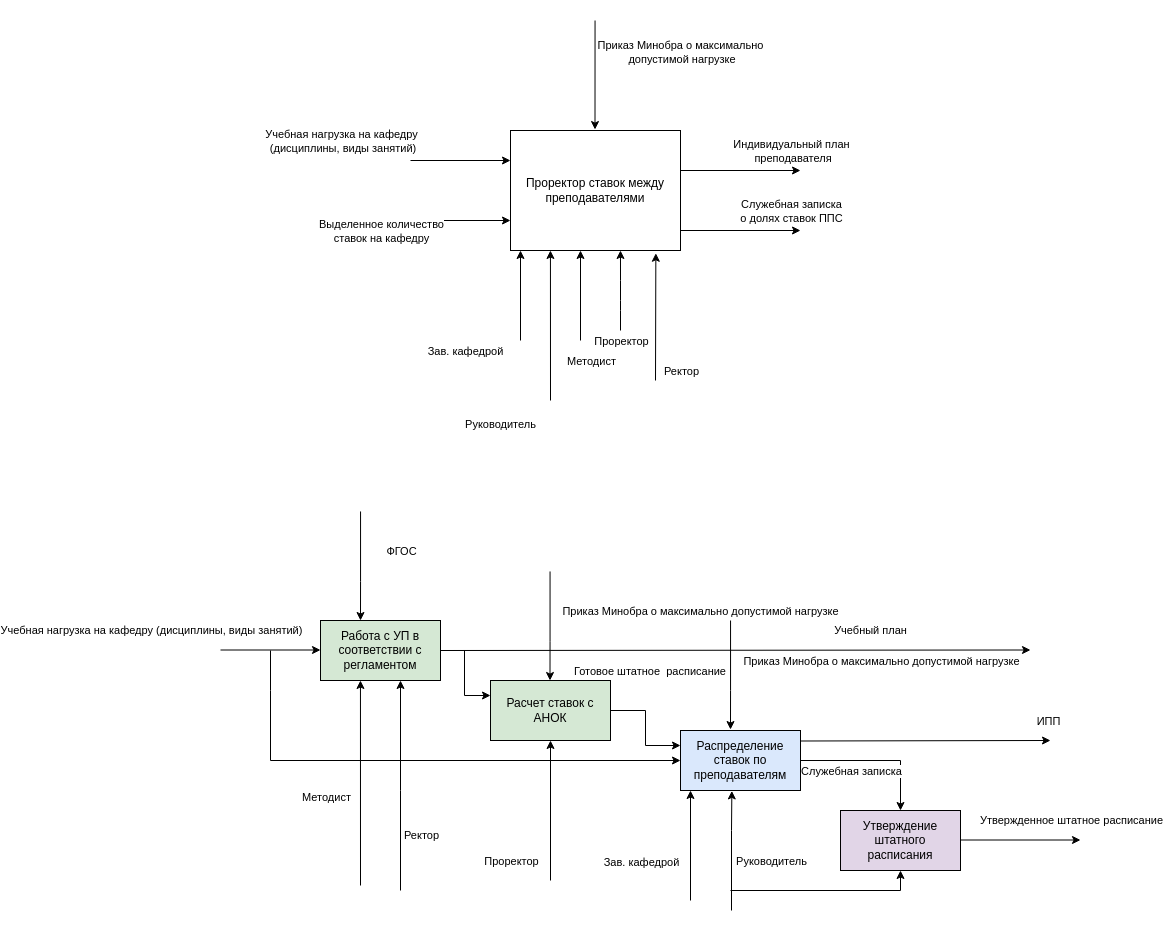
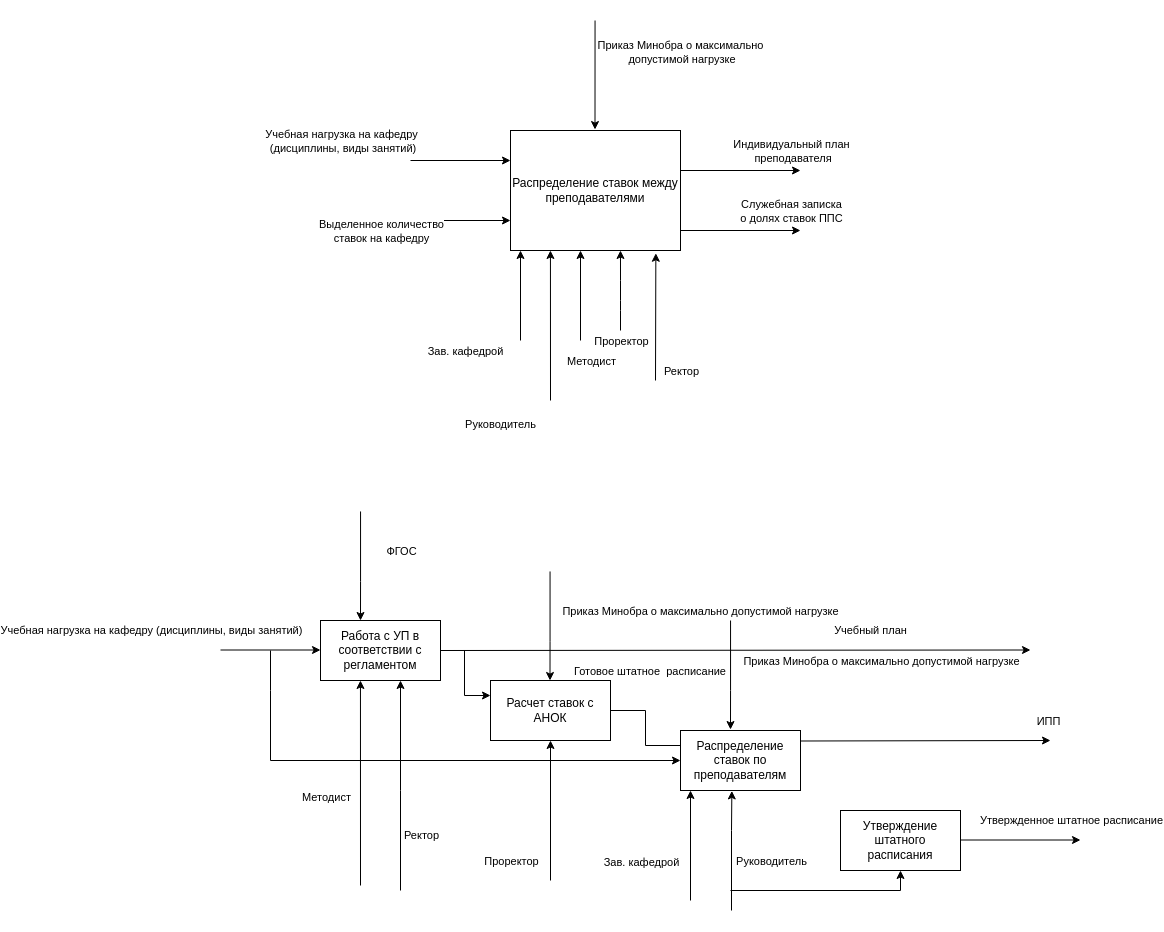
node "Проректор ставок между преподавателями": label "Проректор ставок между преподавателями" -> "Распределение ставок между преподавателями"
node "Работа с УП в соответствии с регламентом": fillcolor #d5e8d4 -> #ffffff
node "Расчет ставок с АНОК": fillcolor #d5e8d4 -> #ffffff
edge "Расчет ставок с АНОК" -> "Распределение ставок по преподавателям": arrowhead classic -> none
node "Распределение ставок по преподавателям": fillcolor #dae8fc -> #ffffff
edge "Распределение ставок по преподавателям" -> "Утверждение штатного расписания": removed, label "Служебная записка"
node "Утверждение штатного расписания": fillcolor #e1d5e7 -> #ffffff
